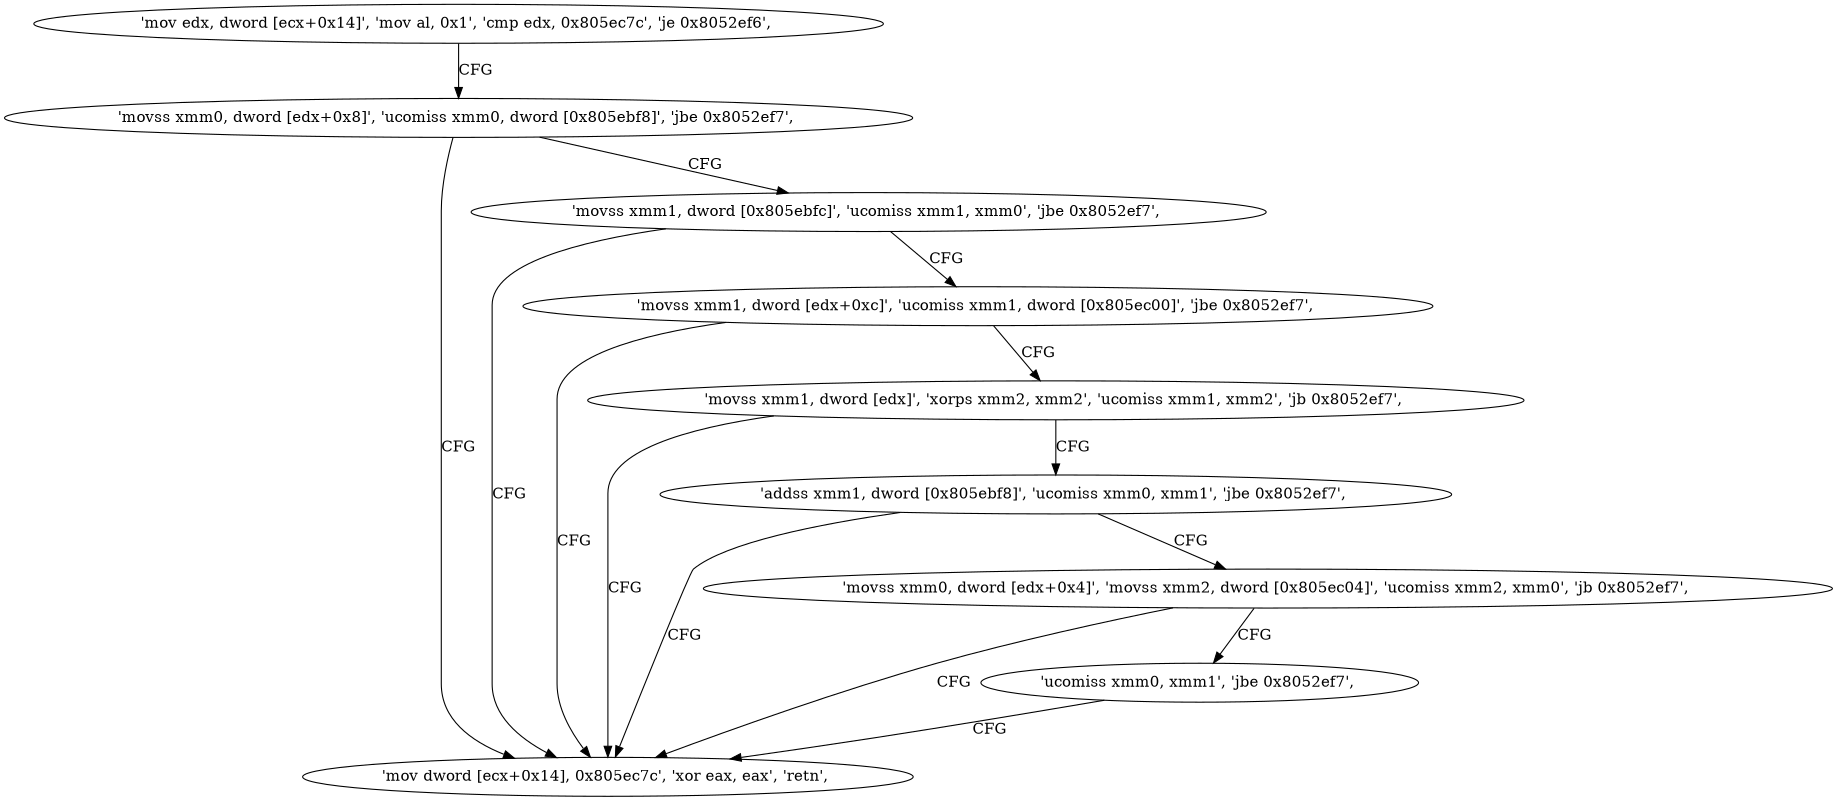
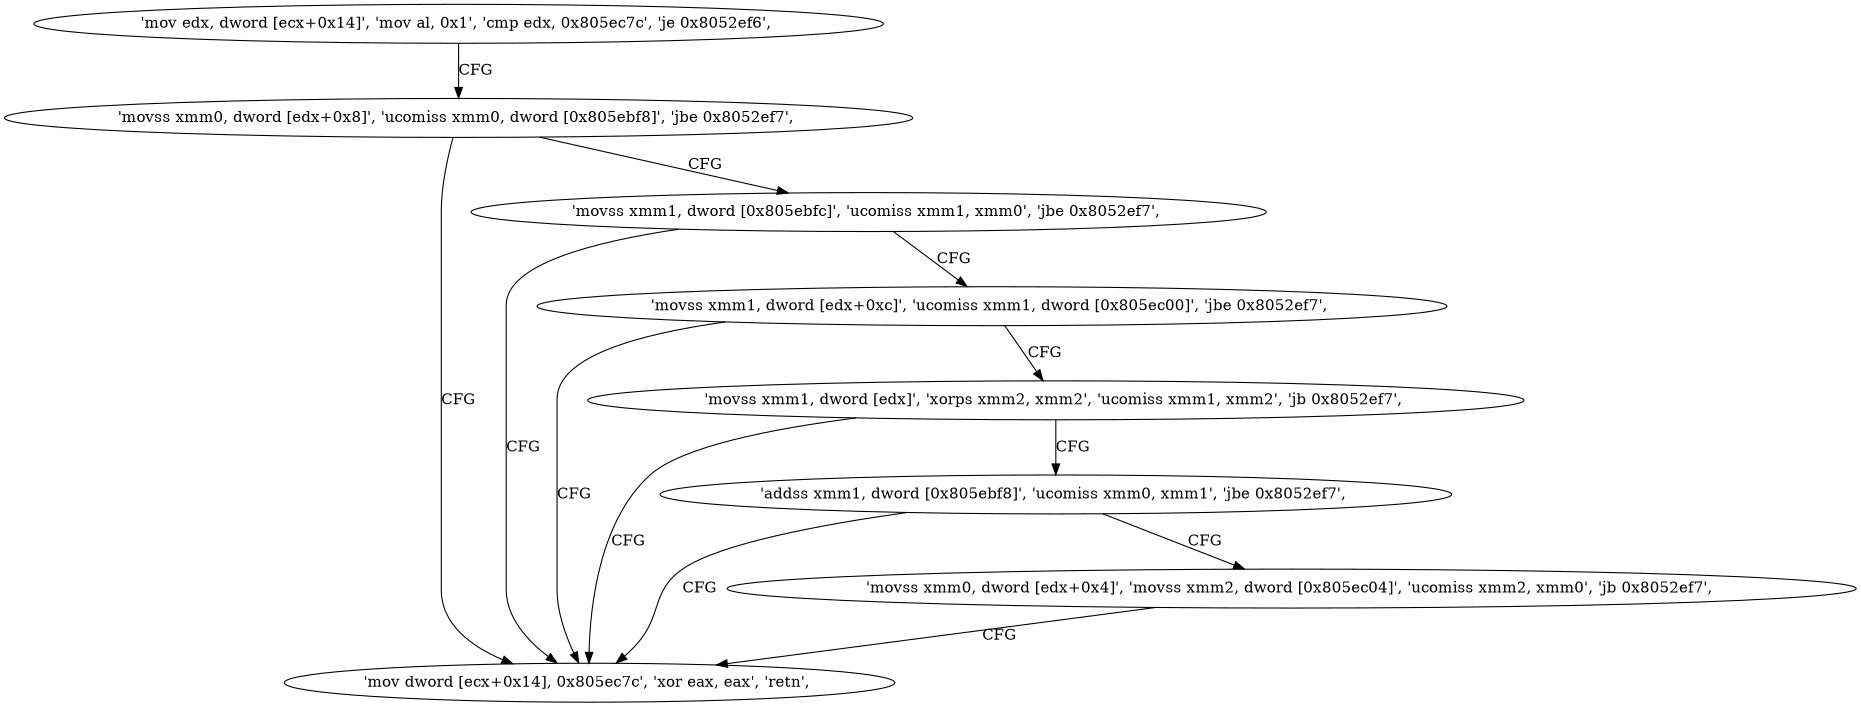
node "'ucomiss xmm0, xmm1', 'jbe 0x8052ef7',": removed
